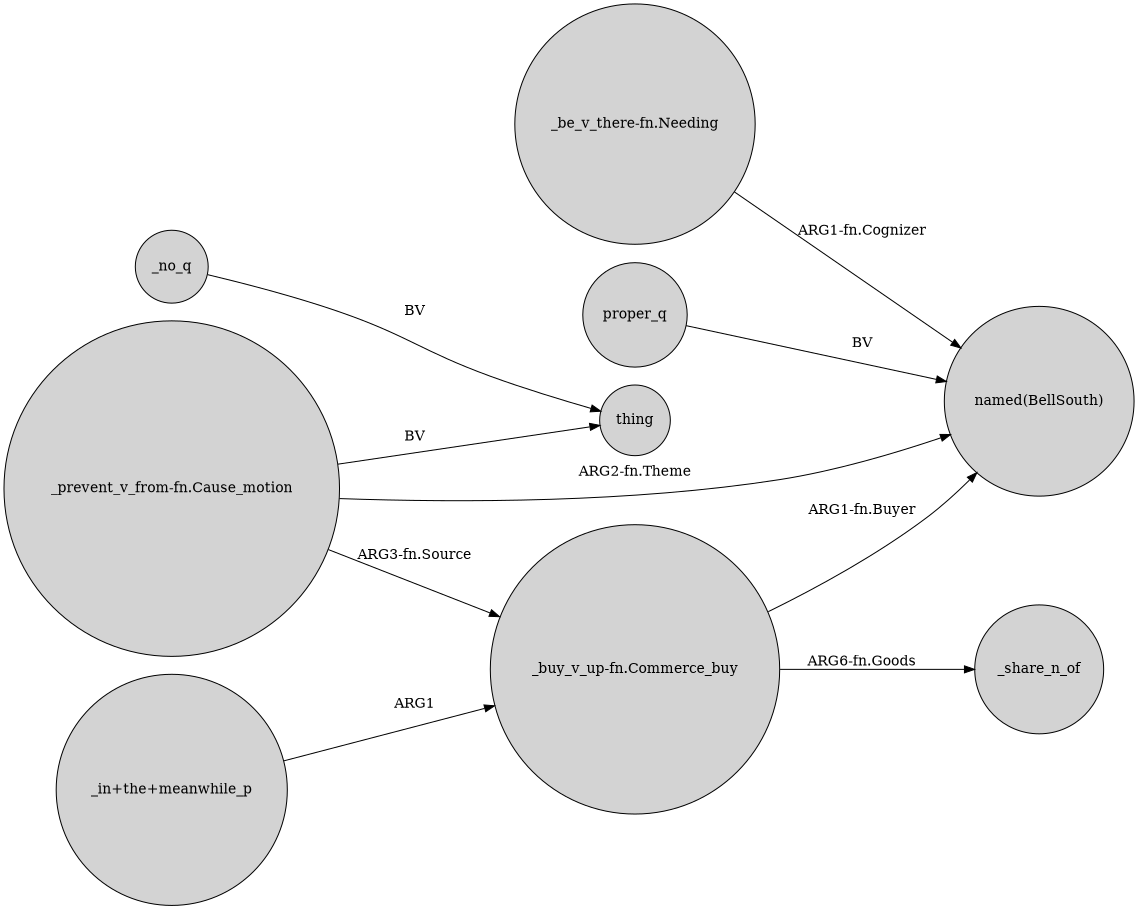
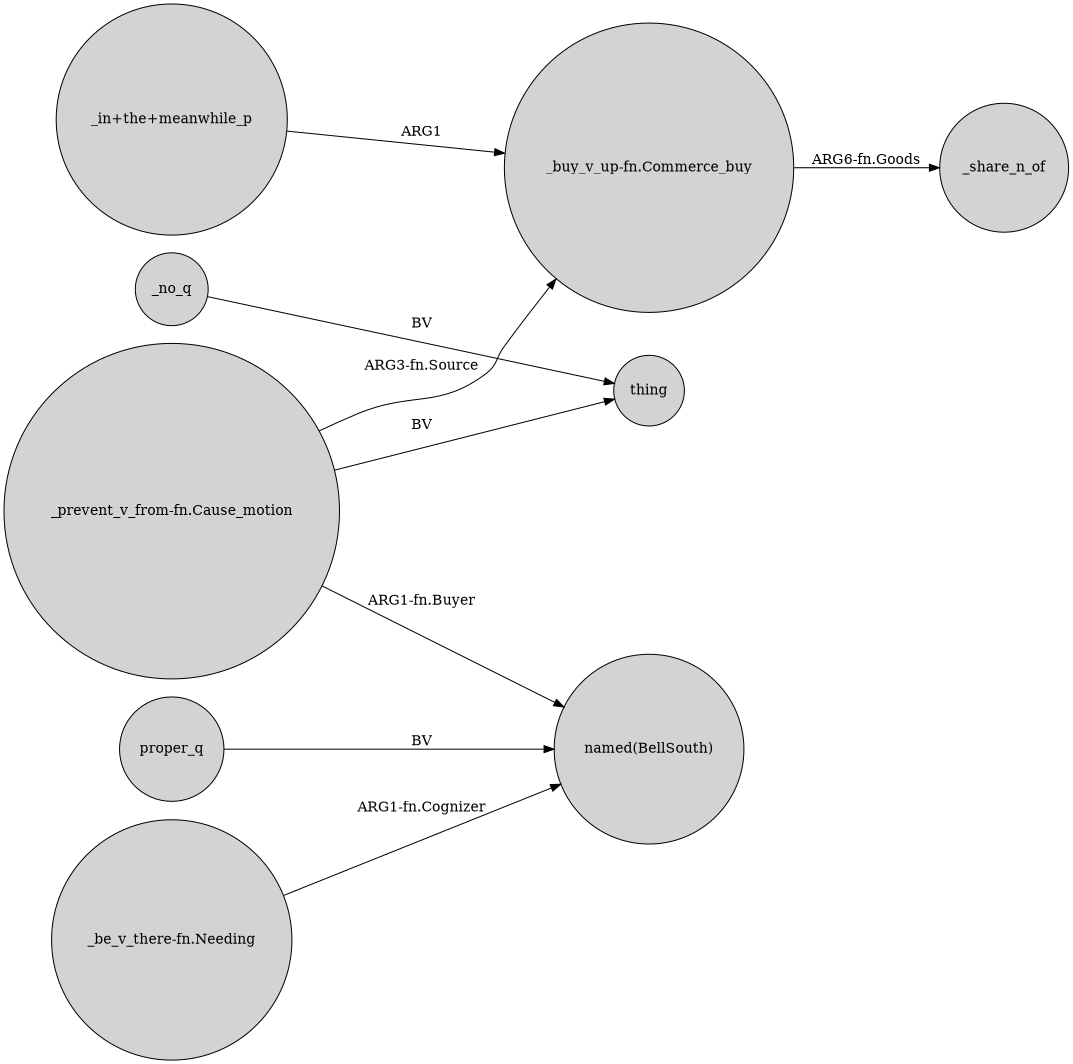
edge "_prevent_v_from-fn.Cause_motion" -> "named(BellSouth)": label "ARG2-fn.Theme" -> "ARG1-fn.Buyer"
edge "_buy_v_up-fn.Commerce_buy" -> "named(BellSouth)": removed, label "ARG1-fn.Buyer"
